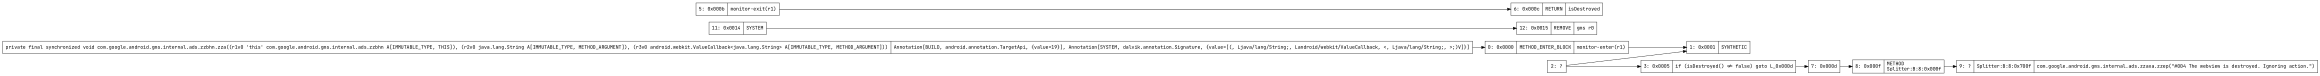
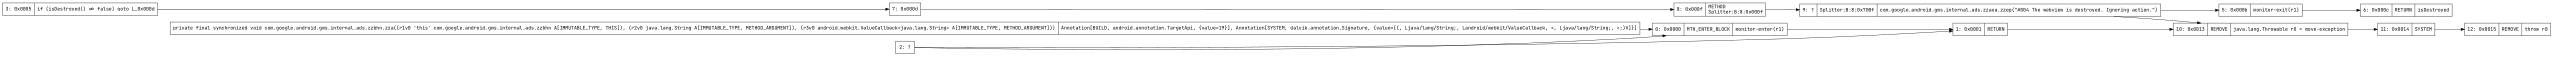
edge "9: ?" -> "5: 0x000b": added
node "12: 0x0015": text "gms r0" -> "throw r0"
node "10: 0x0013": added
node "0: 0x0000": text "METHOD_ENTER_BLOCK" -> "MTH_ENTER_BLOCK"
node "1: 0x0001": text "SYNTHETIC" -> "RETURN"
edge "2: ?" -> "3: 0x0005": now "2: ?" -> "0: 0x0000"
